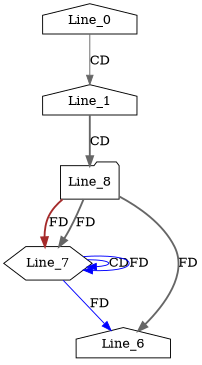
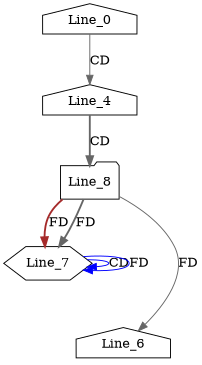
node "Line_1": label "Line_1" -> "Line_4"
edge "Line_8" -> "Line_6": style bold -> solid
edge "Line_7" -> "Line_6": removed, label "FD"
